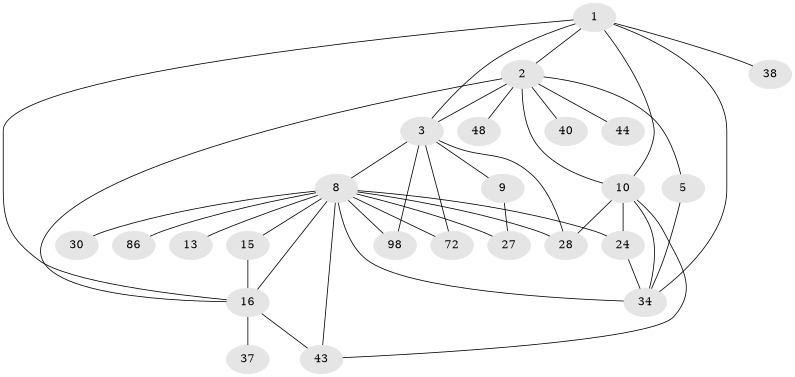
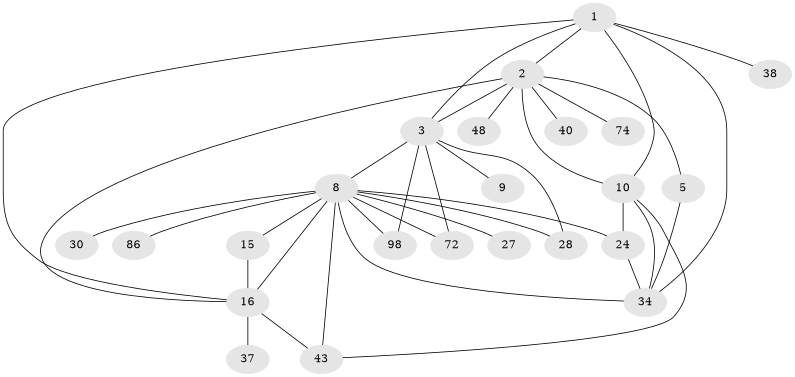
node "44": label "44" -> "74"
edge "9" -- "27": removed
edge "10" -- "28": removed
node "13": removed
